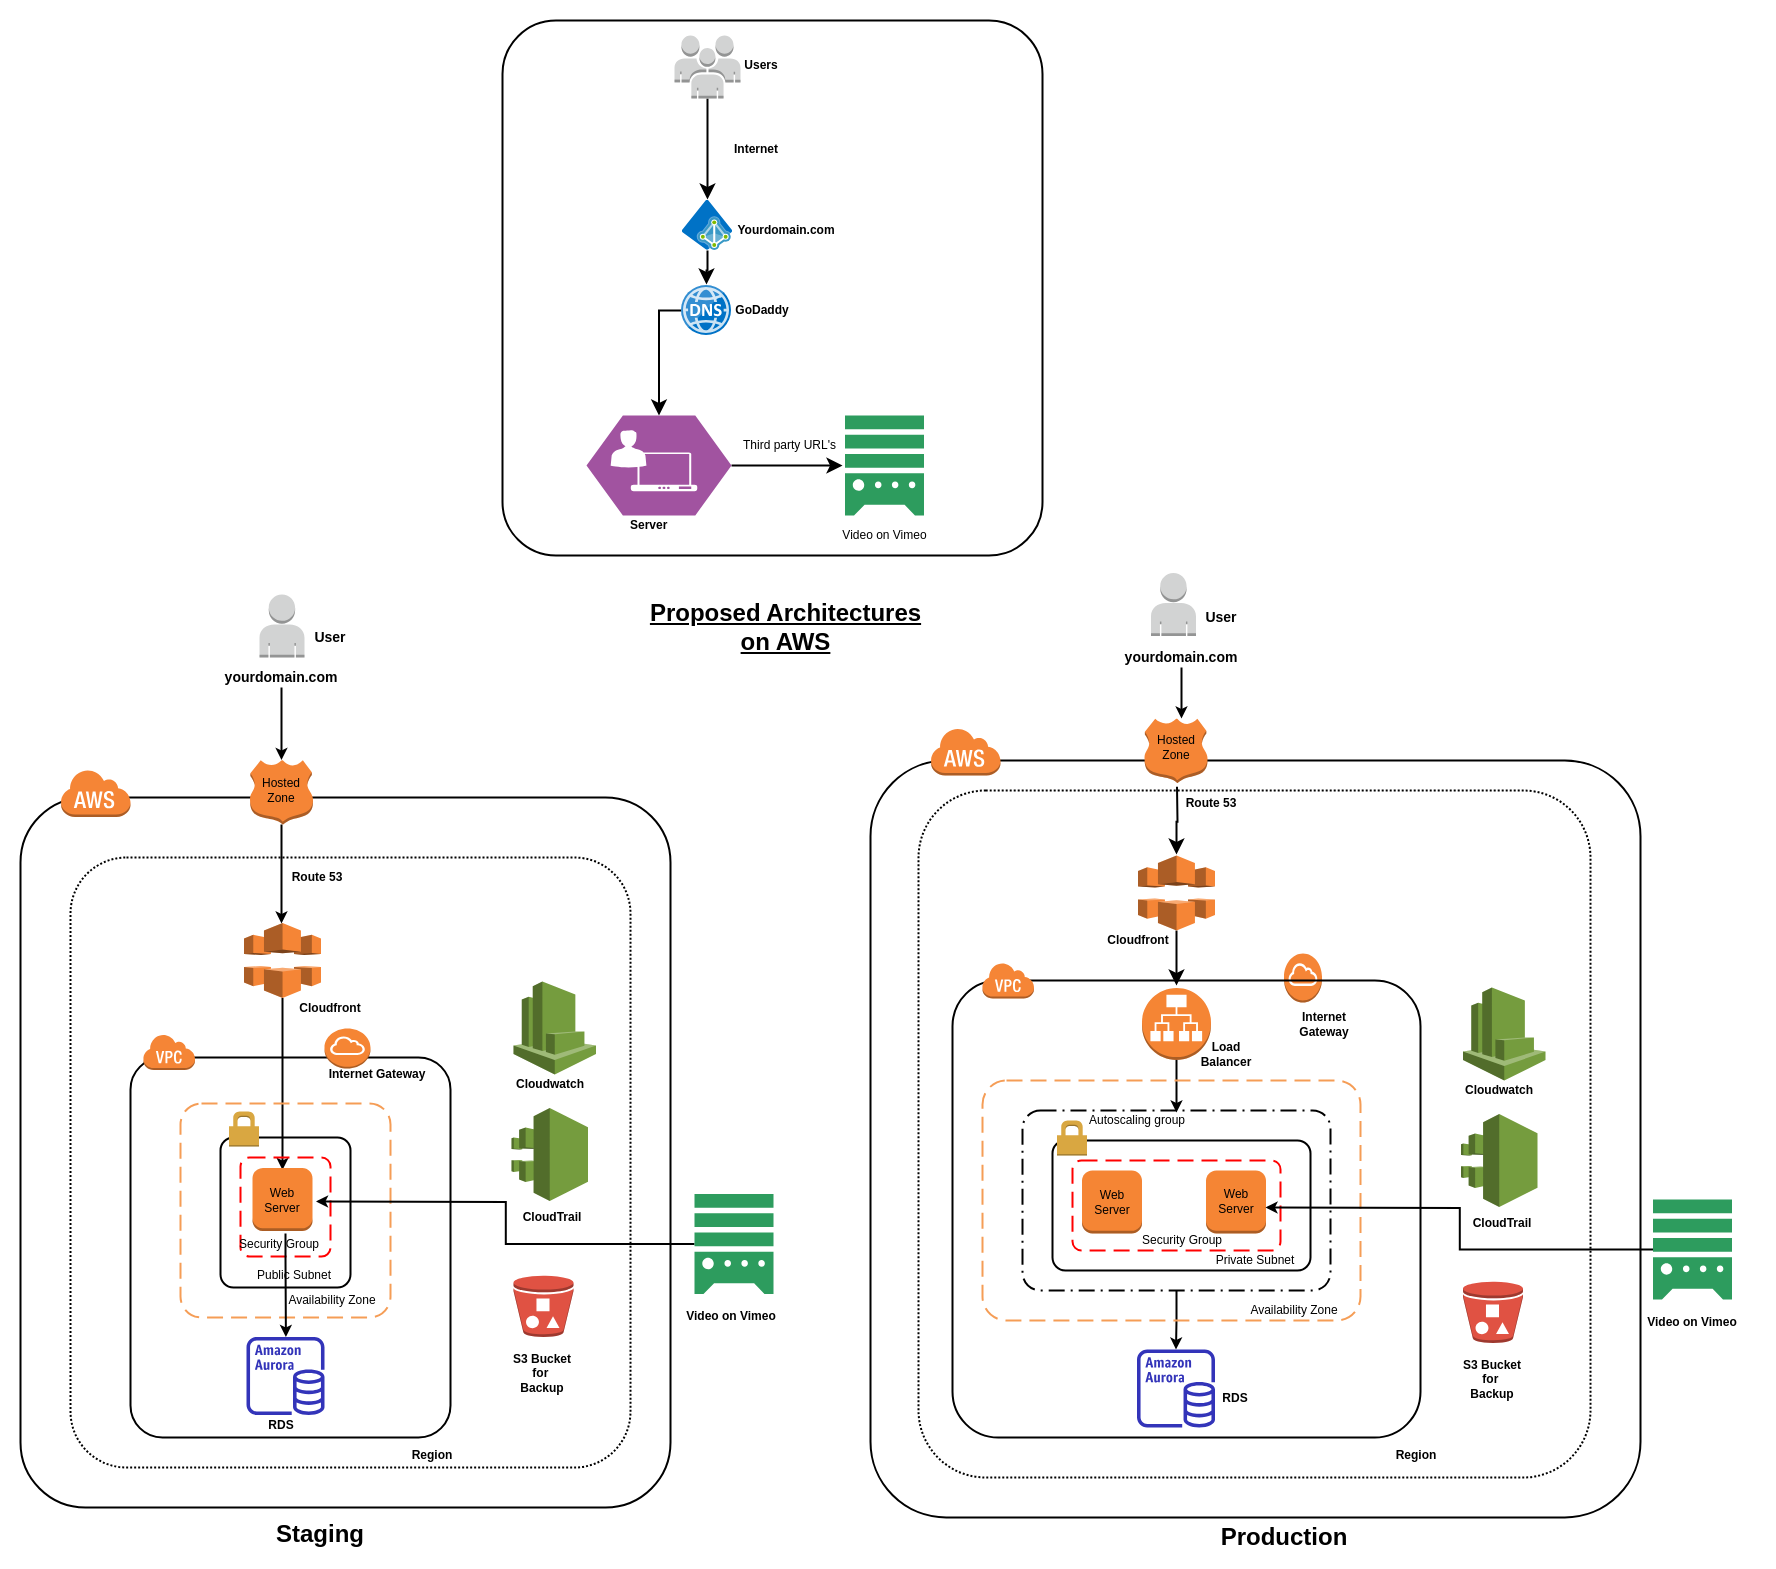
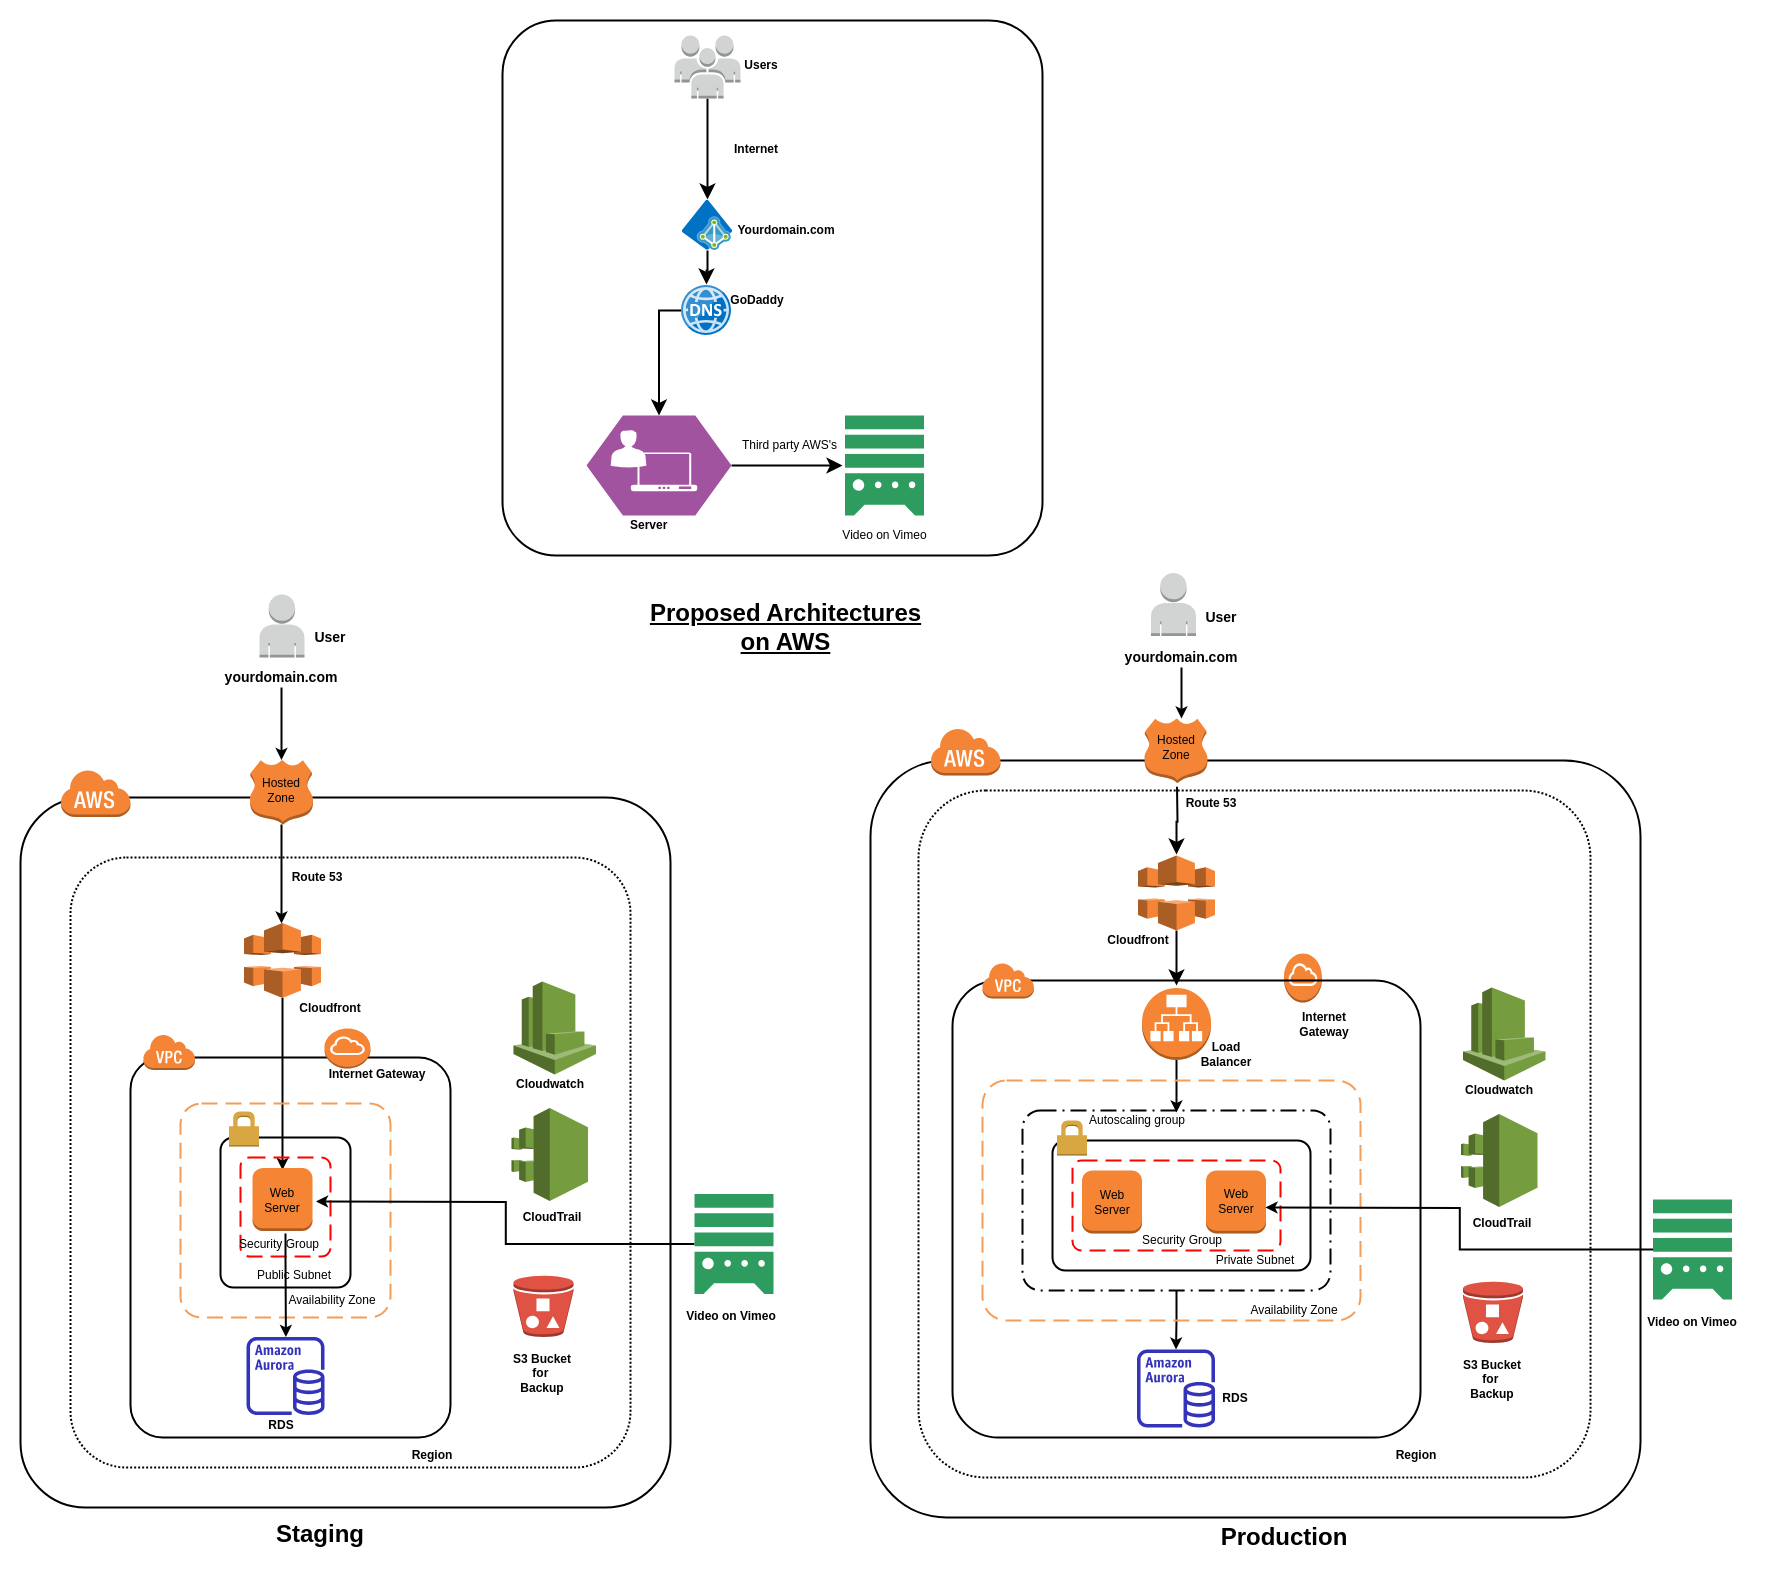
node "GoDaddy": moved (763, 311) -> (758, 301)
node "Third party URL's": label "Third party URL's" -> "Third party AWS's"
